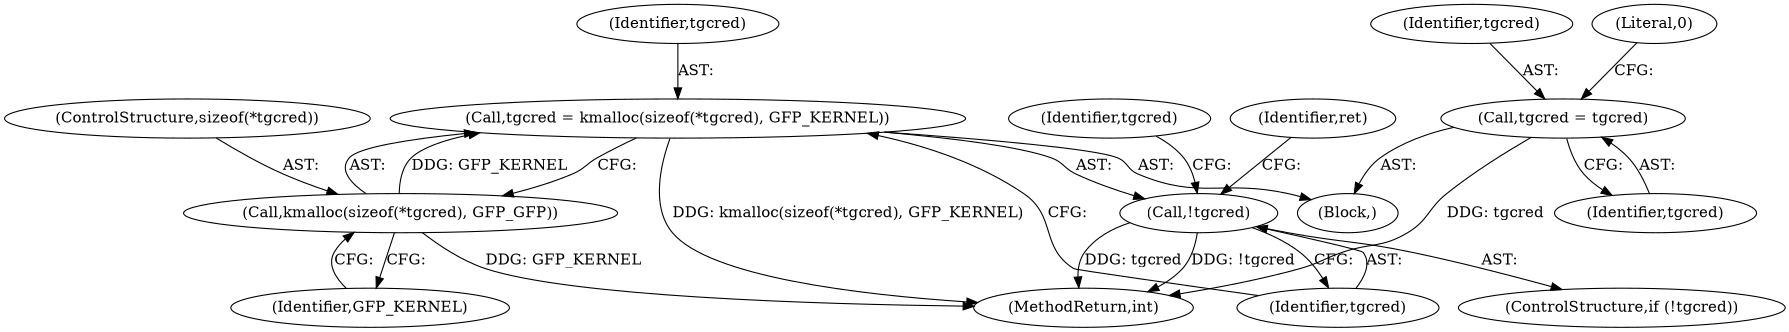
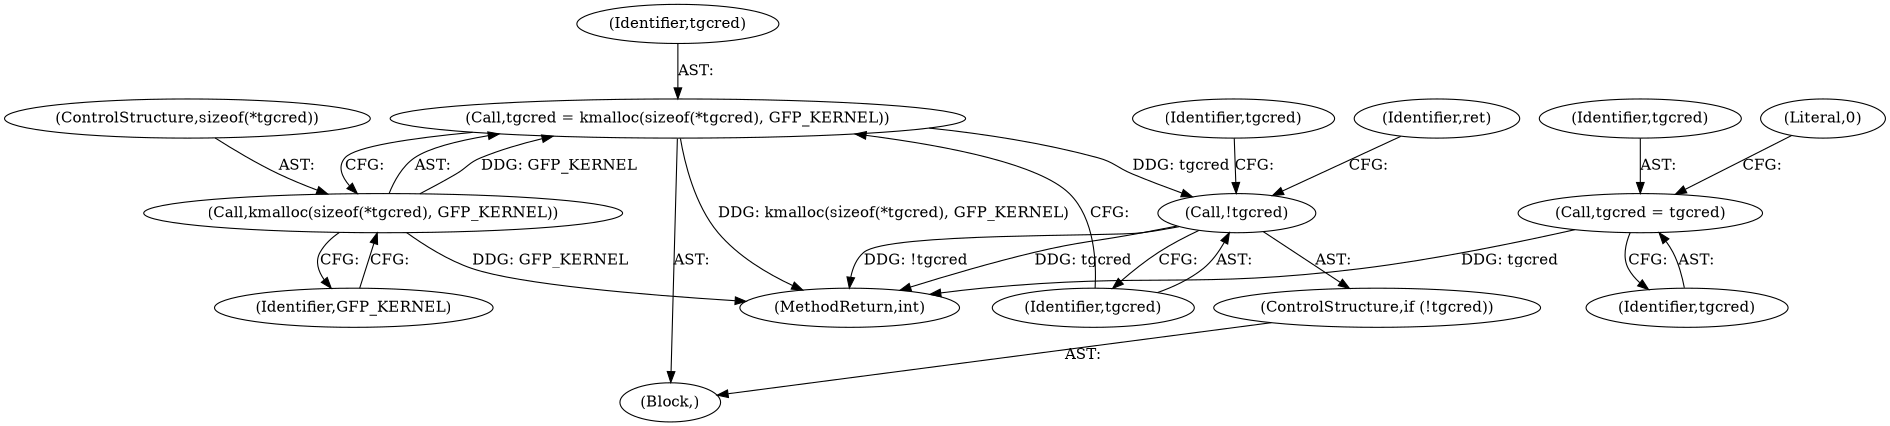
edge "(Call,tgcred = tgcred)" -> "(Block,)": now "(ControlStructure,if (!tgcred))" -> "(Block,)"
edge "(Call,tgcred = kmalloc(sizeof(*tgcred), GFP_KERNEL))" -> "(Call,!tgcred)": label "AST: " -> "DDG: tgcred"
node "(Call,kmalloc(sizeof(*tgcred), GFP_GFP))": label "(Call,kmalloc(sizeof(*tgcred), GFP_GFP))" -> "(Call,kmalloc(sizeof(*tgcred), GFP_KERNEL))"
